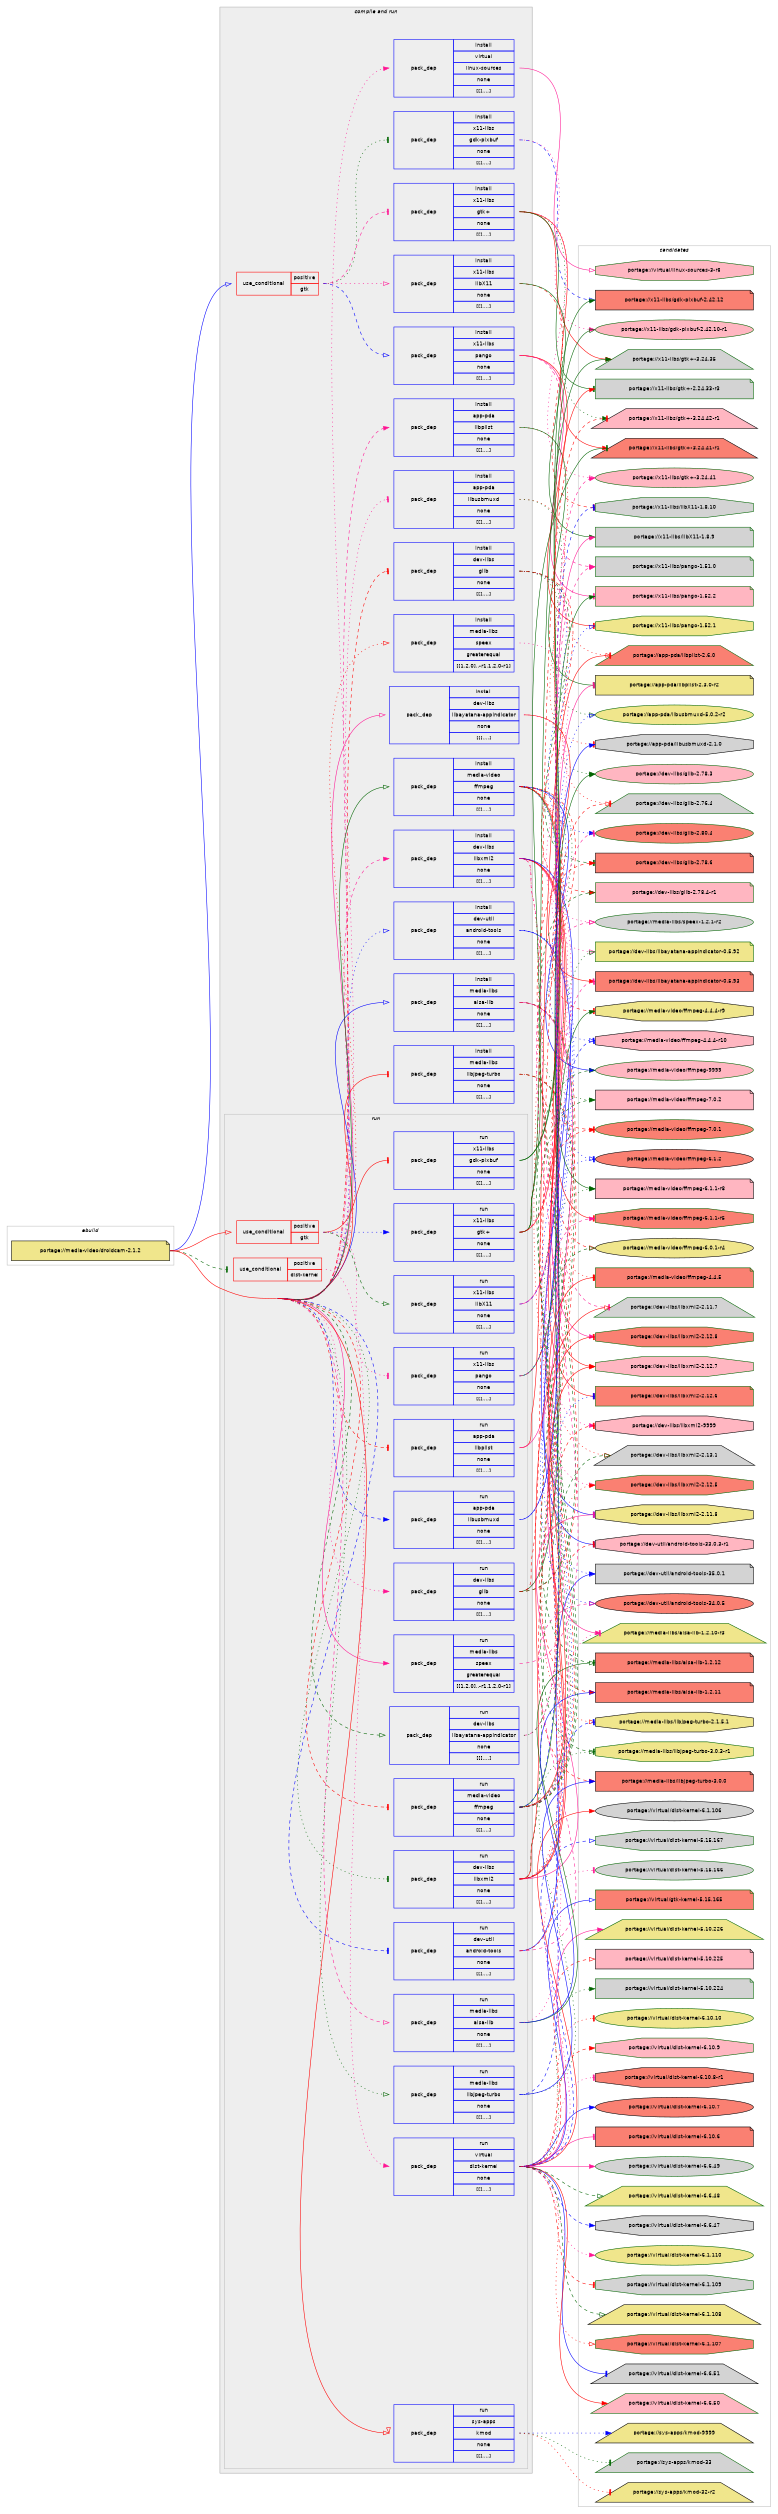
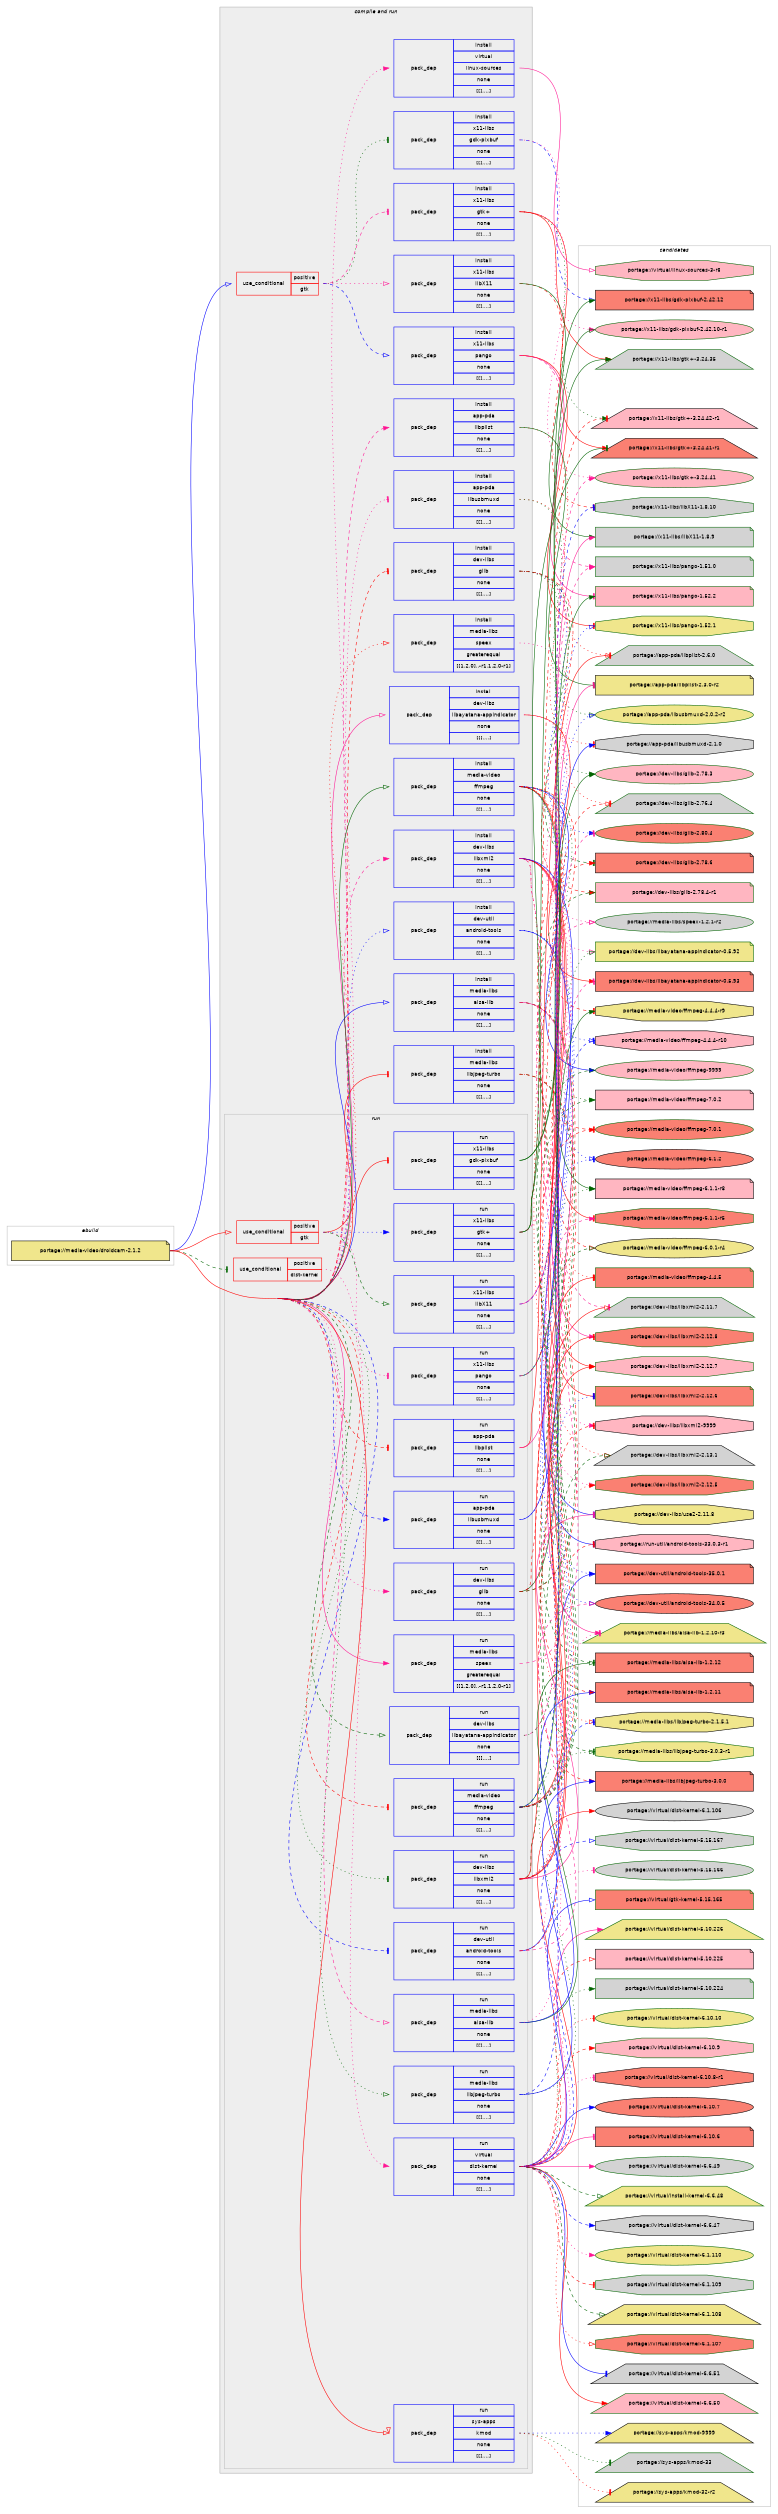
node "portage://x11-libs/gtk+-2.24.33-r3": removed
node "portage://app-pda/libplist-2.6.0": fillcolor salmon -> lightgrey
node "portage://app-pda/libusbmuxd-5.0.2-r2": label "portage://app-pda/libusbmuxd-5.0.2-r2" -> "portage://app-pda/libusbmuxd-2.0.2-r2"
node "portage://dev-libs/libxml2-2.11.8": label "portage://dev-libs/libxml2-2.11.8" -> "portage://dev-libs/use2-2.11.8"
node "portage://dev-util/android-tools-33.0.3-r1": label "portage://dev-util/android-tools-33.0.3-r1" -> "portage://run-util/android-tools-33.0.3-r1"
node "portage://dev-util/android-tools-35.0.1": fillcolor lightgrey -> salmon
node "portage://virtual/dist-kernel-6.6.48": label "portage://virtual/dist-kernel-6.6.48" -> "portage://virtual/install-kernel-6.6.48"
